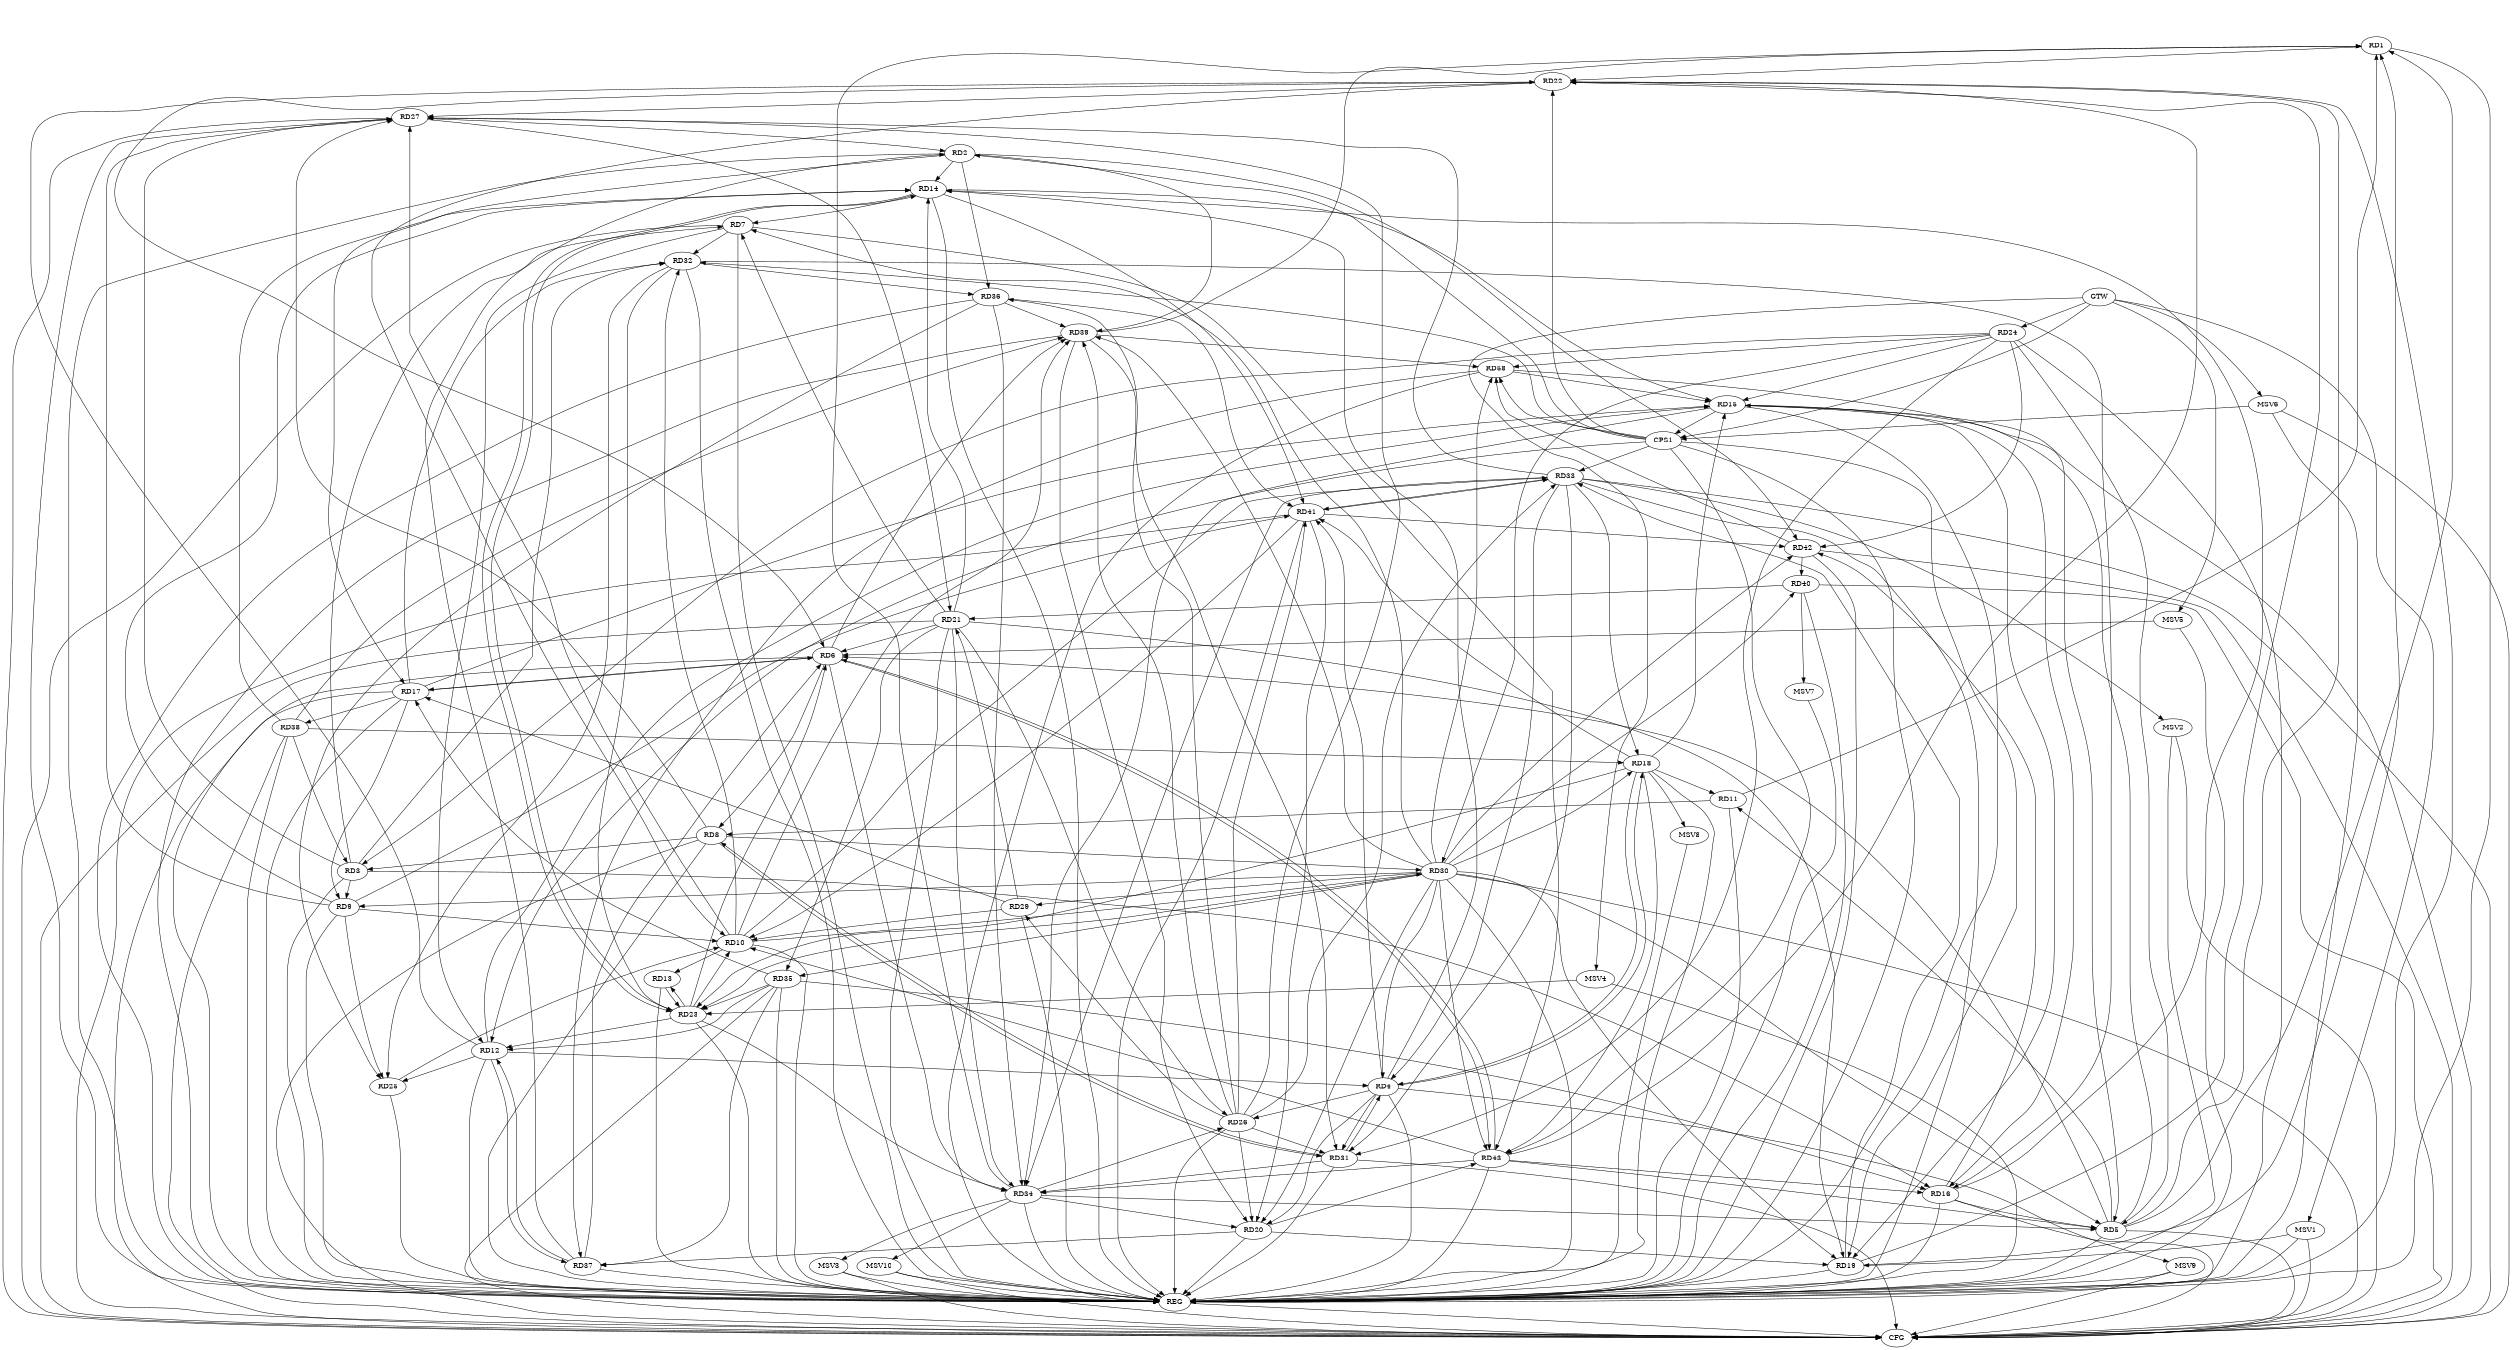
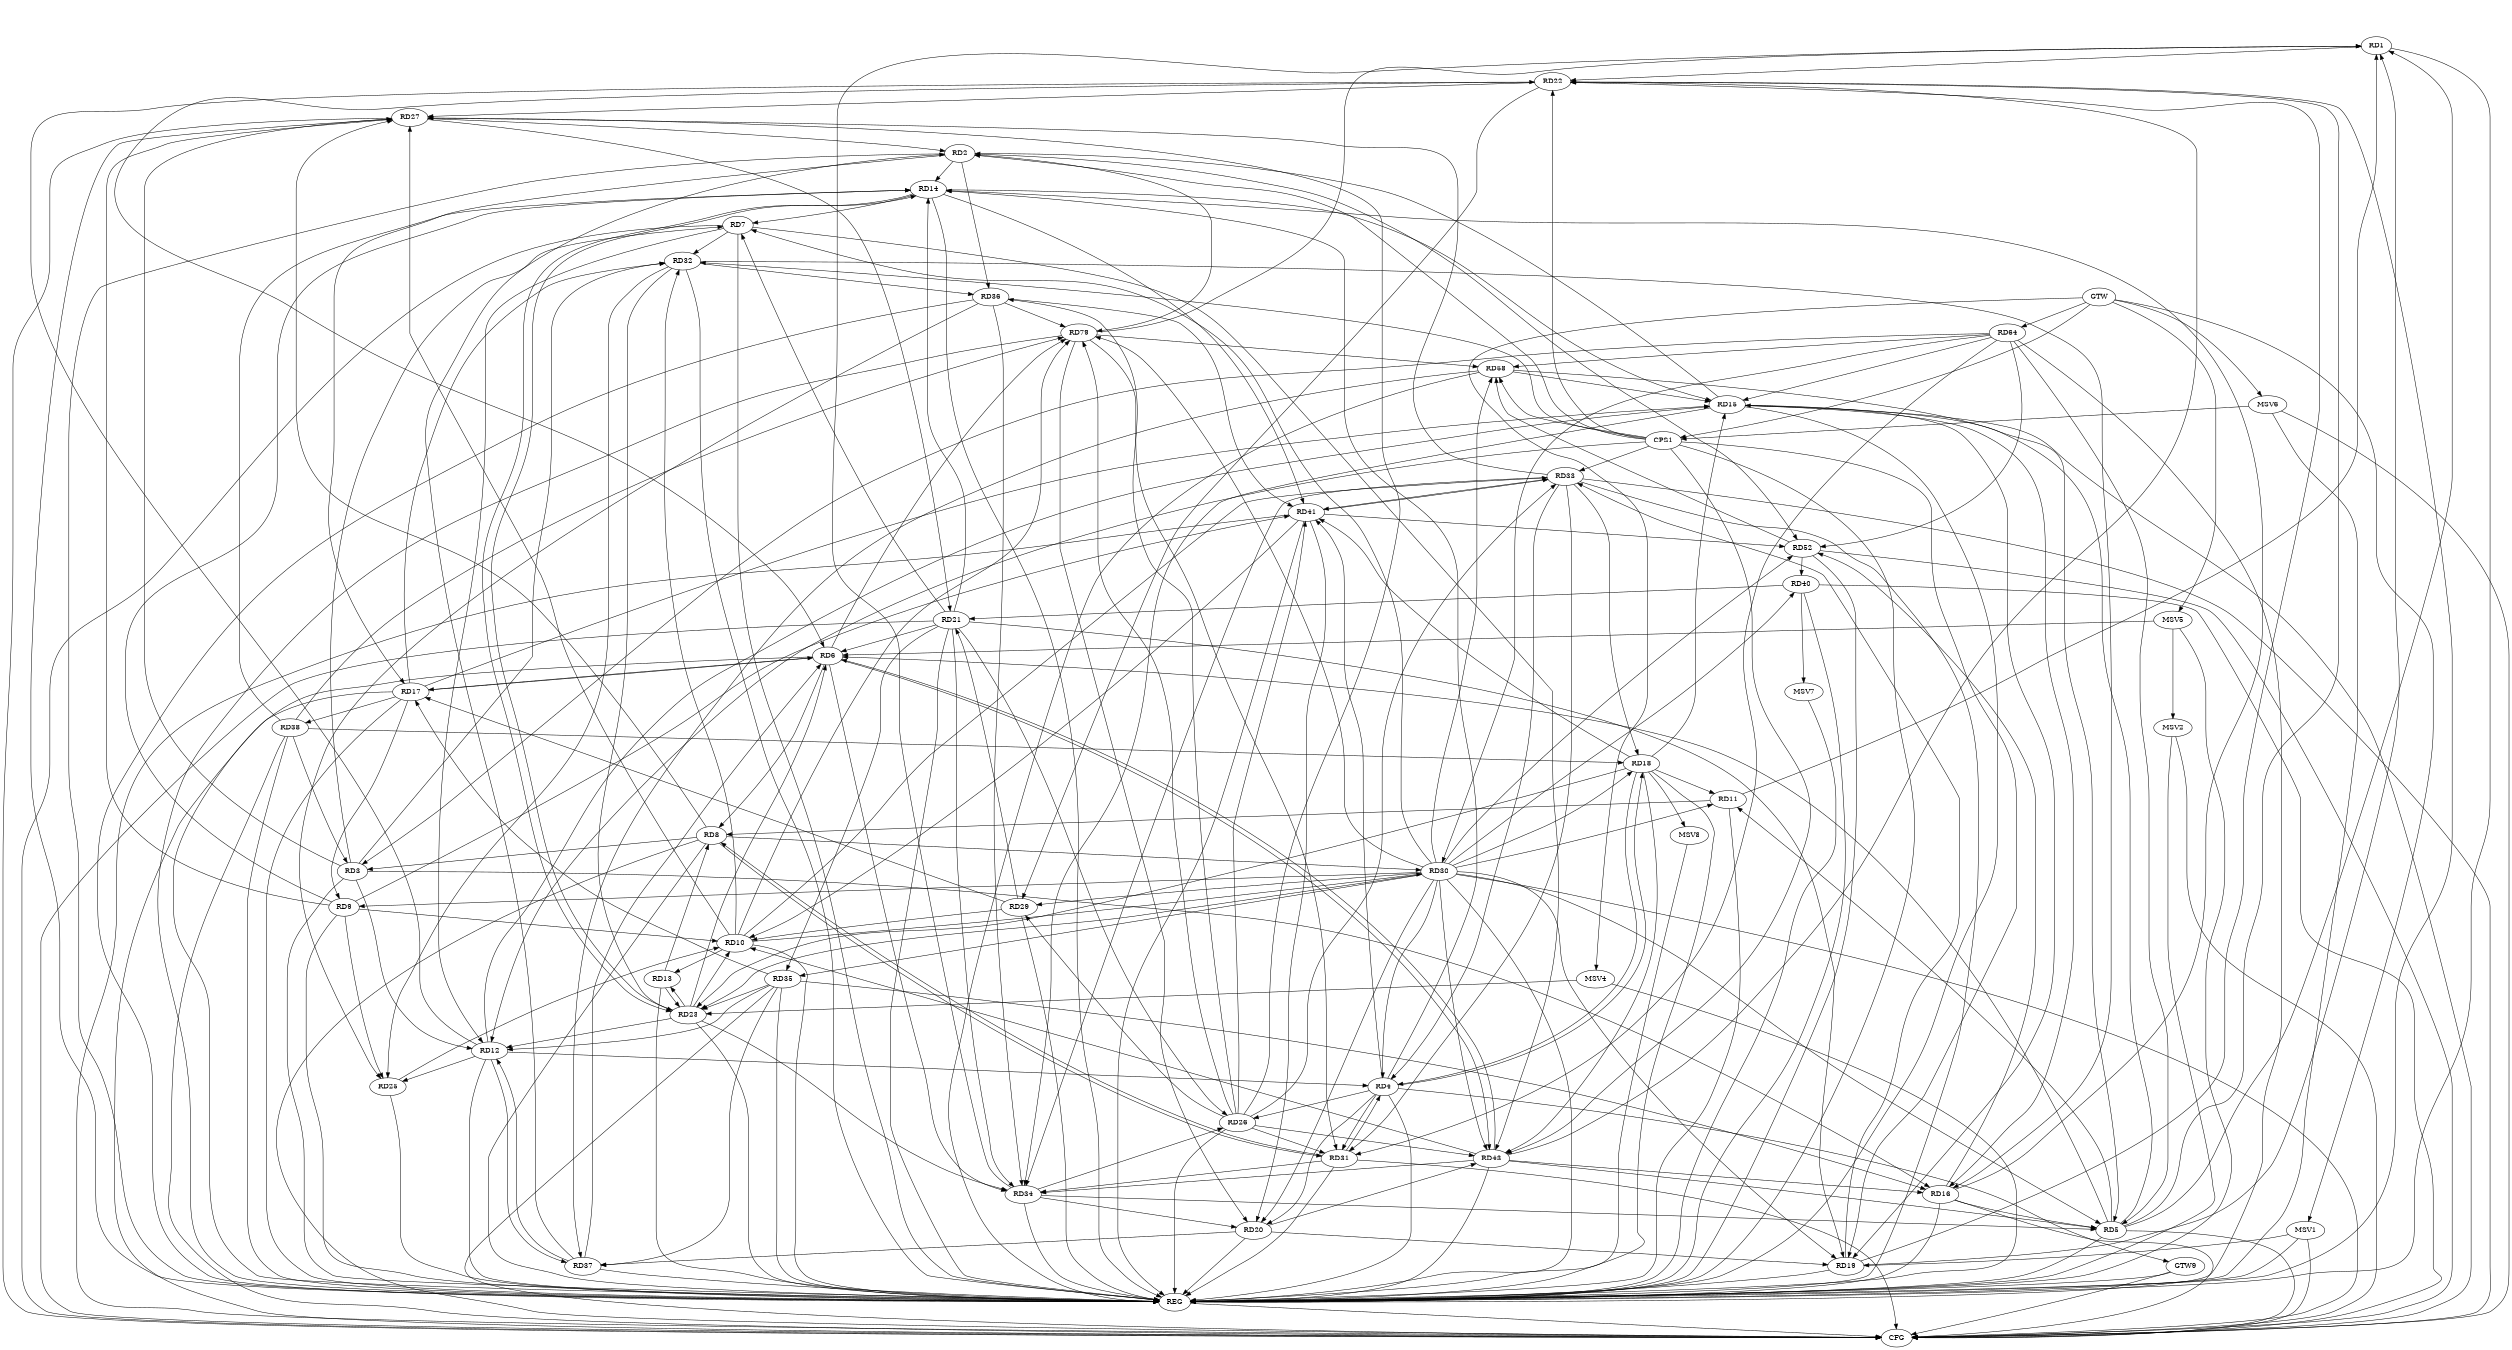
edge "RD22" -> "RD10": now "RD22" -> "RD29"
node "RD39": label "RD39" -> "RD79"
node "RD24": label "RD24" -> "RD64"
edge "RD15" -> "CPS1": now "RD15" -> "RD2"
node "RD42": label "RD42" -> "RD52"
edge "RD33" -> "MSV2": now "MSV5" -> "MSV2"
edge "RD30" -> "RD11": added
edge "RD3" -> "RD9": now "RD3" -> "RD12"
edge "RD13" -> "RD8": added
edge "RD26" -> "RD20": now "RD26" -> "RD43"
node "MSV3": removed
node "MSV10": removed
node "MSV9": label "MSV9" -> "GTW9"
